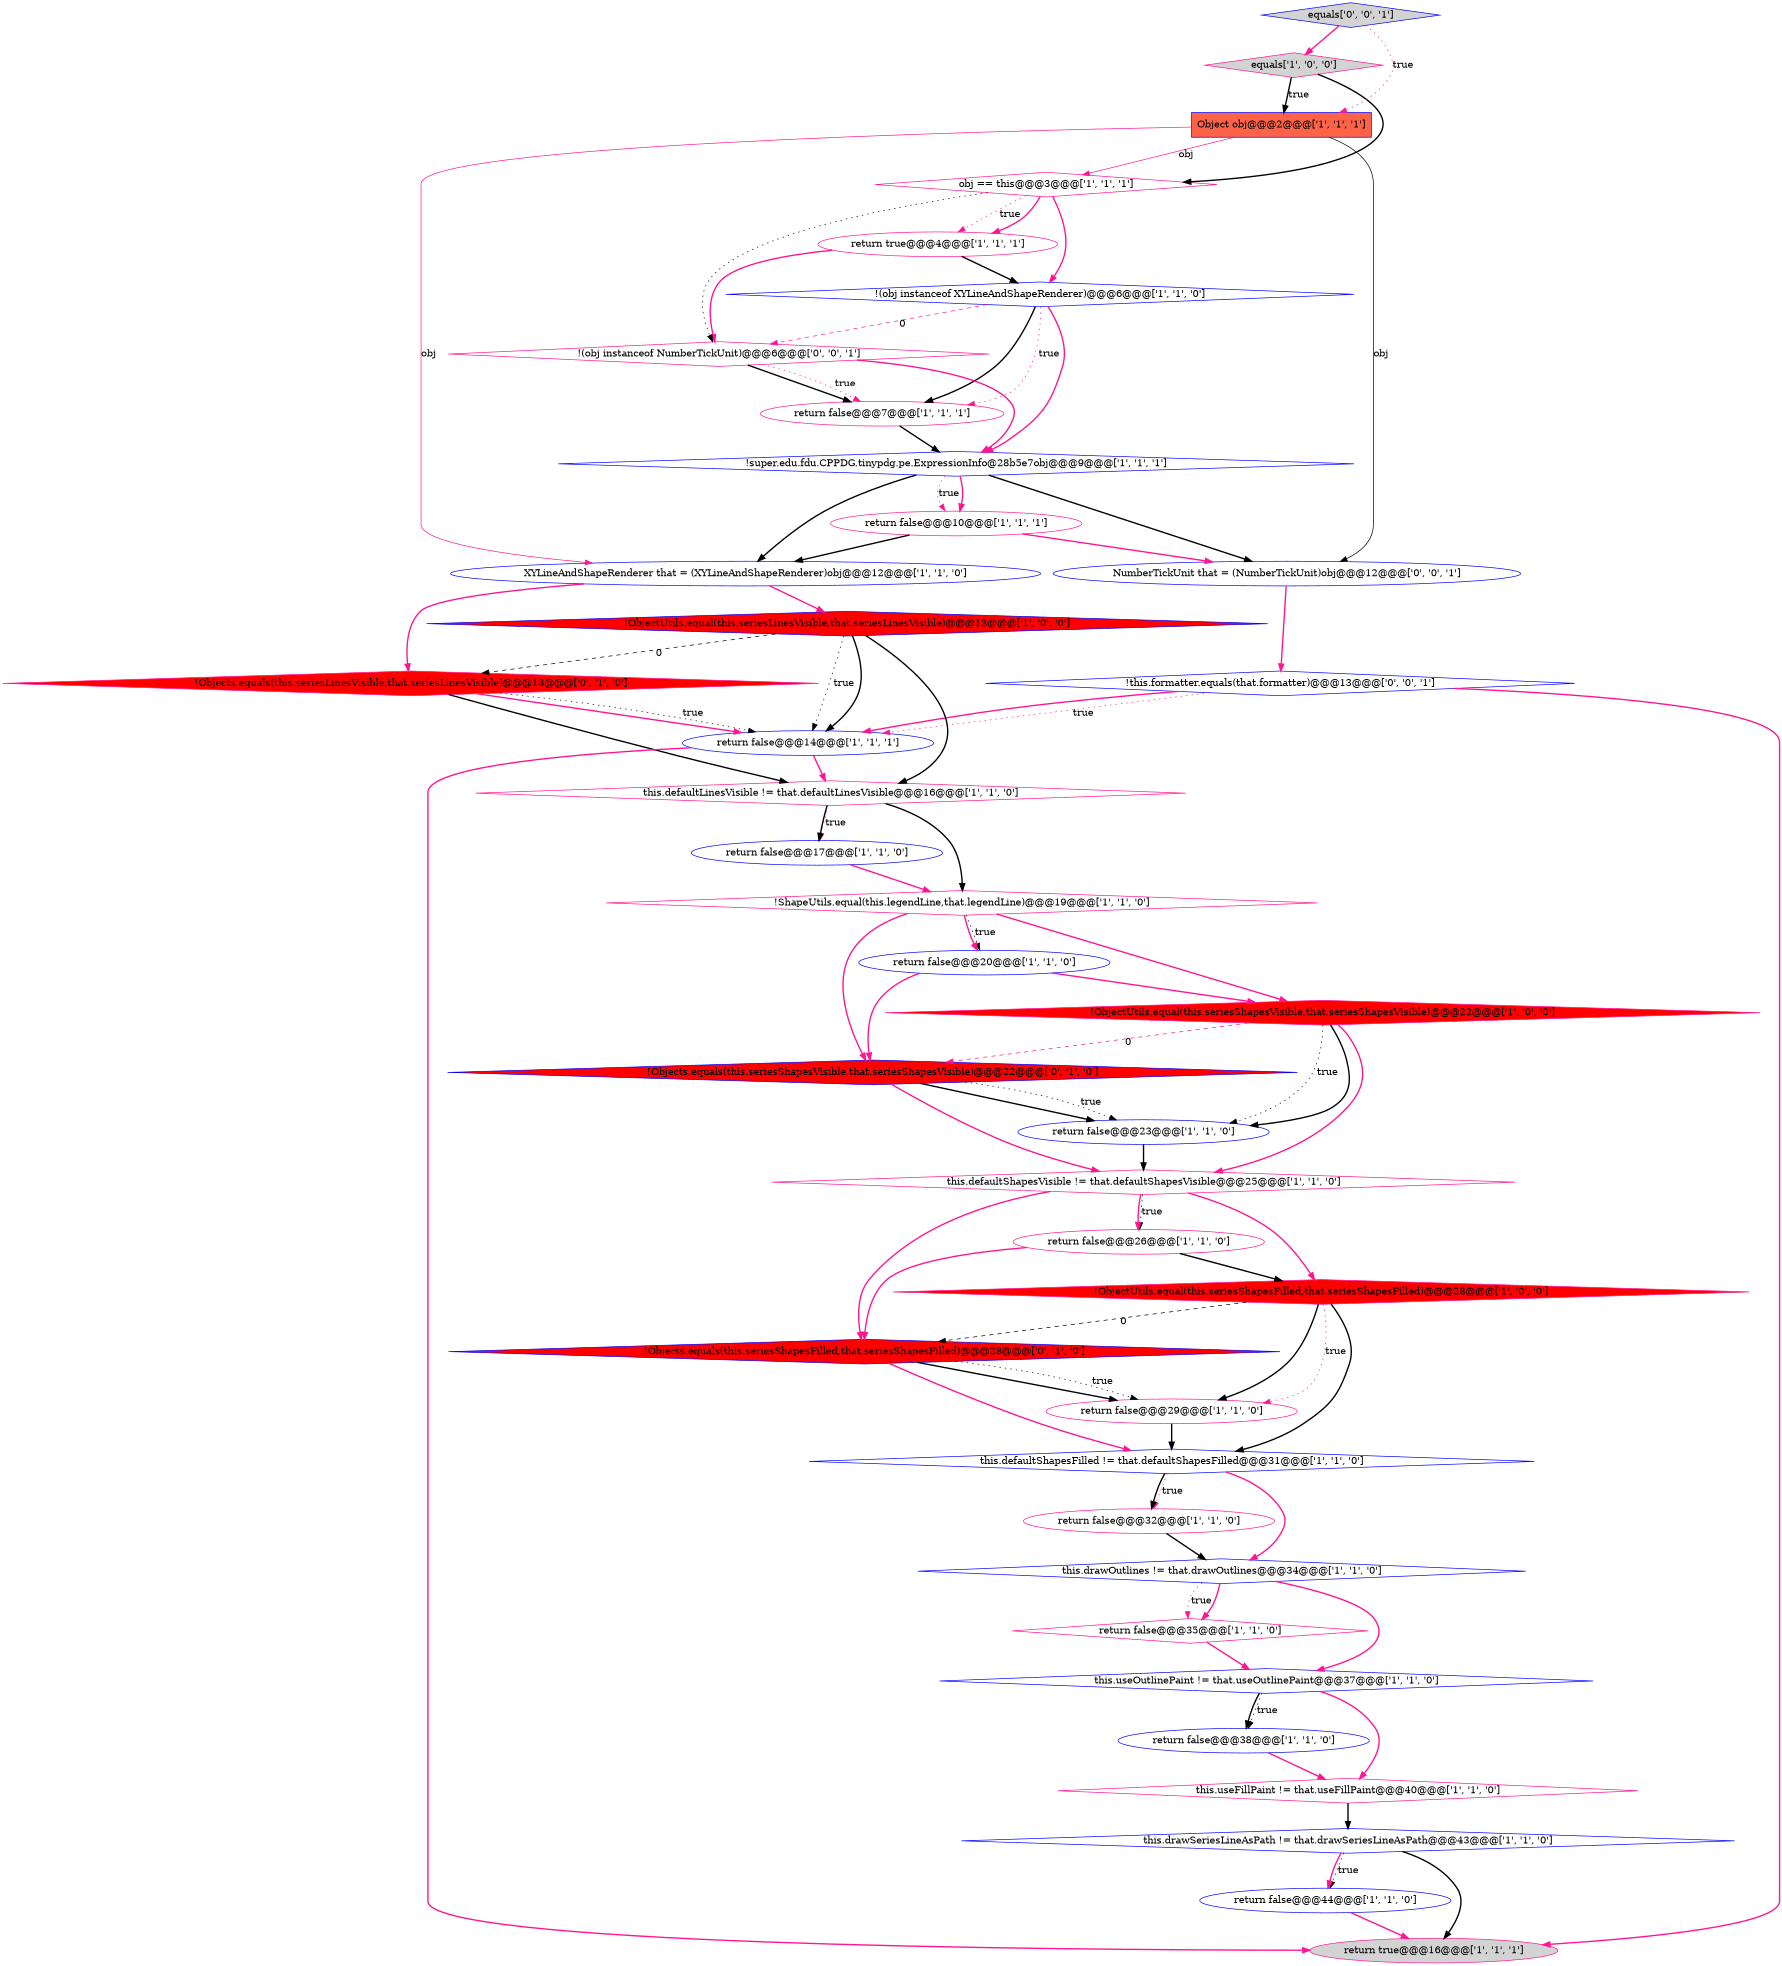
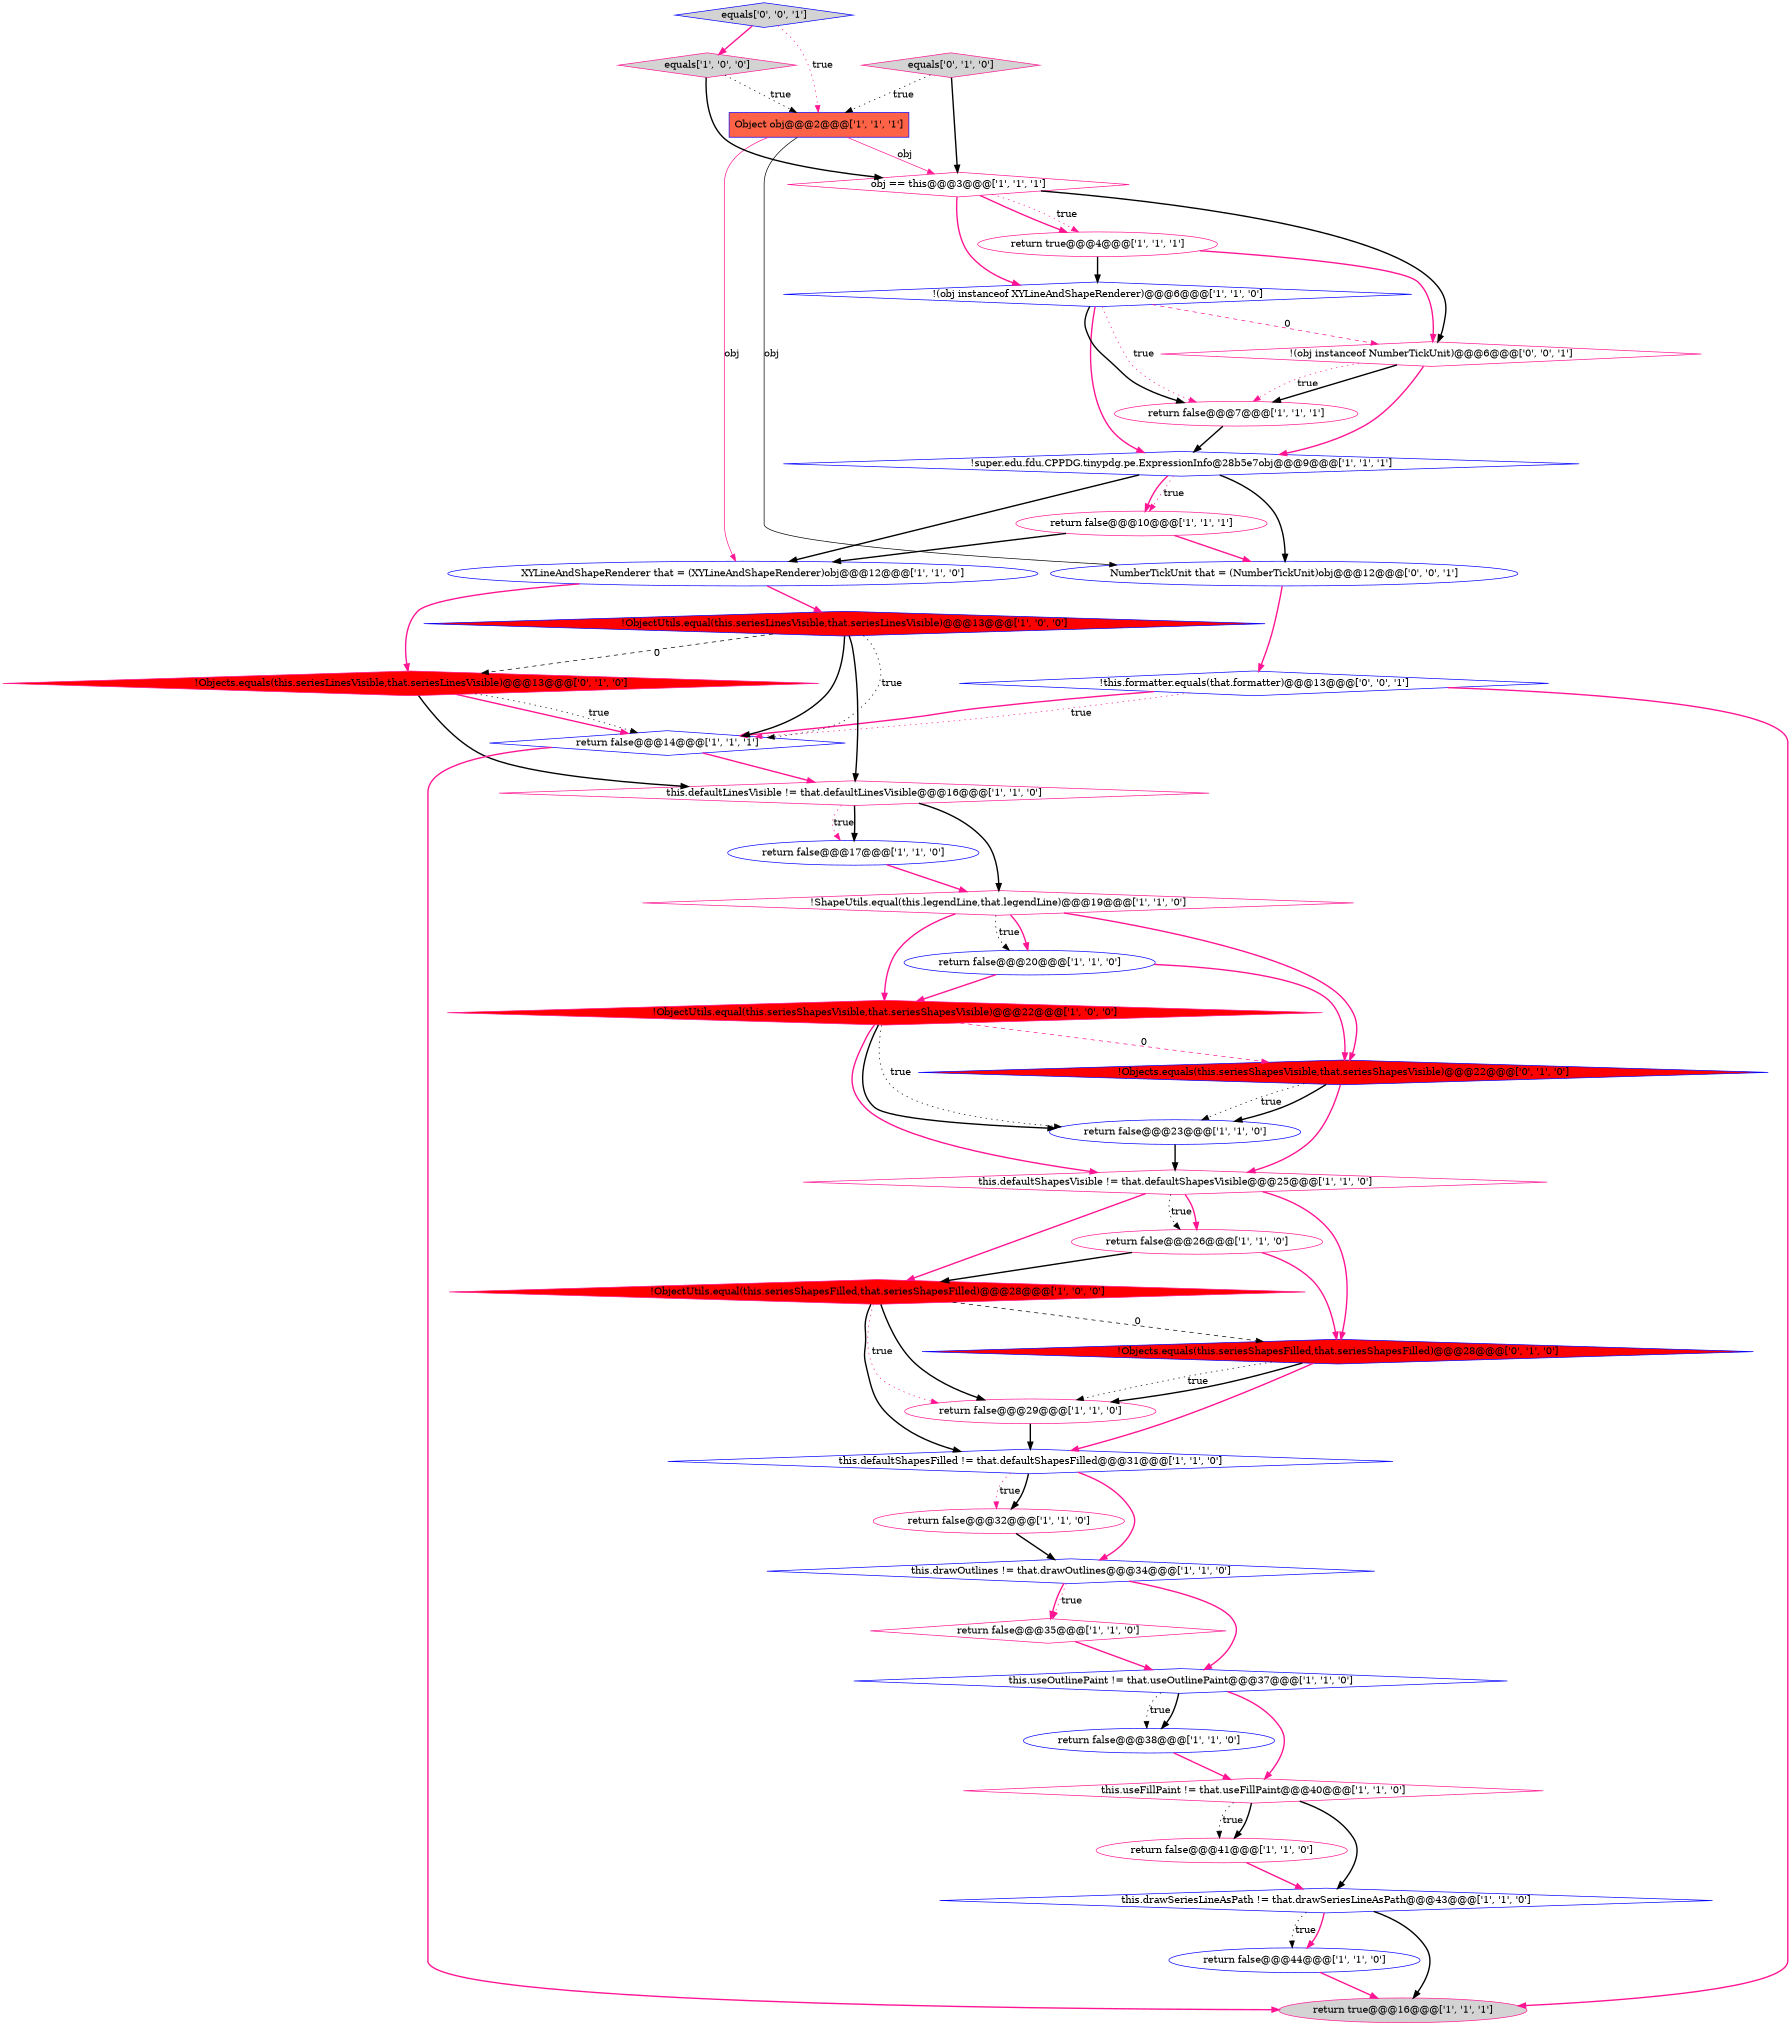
node "equals['0', '1', '0']": added
edge "equals['1', '0', '0']" -> "Object obj@@@2@@@['1', '1', '1']": style bold -> dotted
edge "obj == this@@@3@@@['1', '1', '1']" -> "!(obj instanceof NumberTickUnit)@@@6@@@['0', '0', '1']": style dotted -> bold
node "return false@@@14@@@['1', '1', '1']": shape ellipse -> diamond
node "return false@@@41@@@['1', '1', '0']": added
